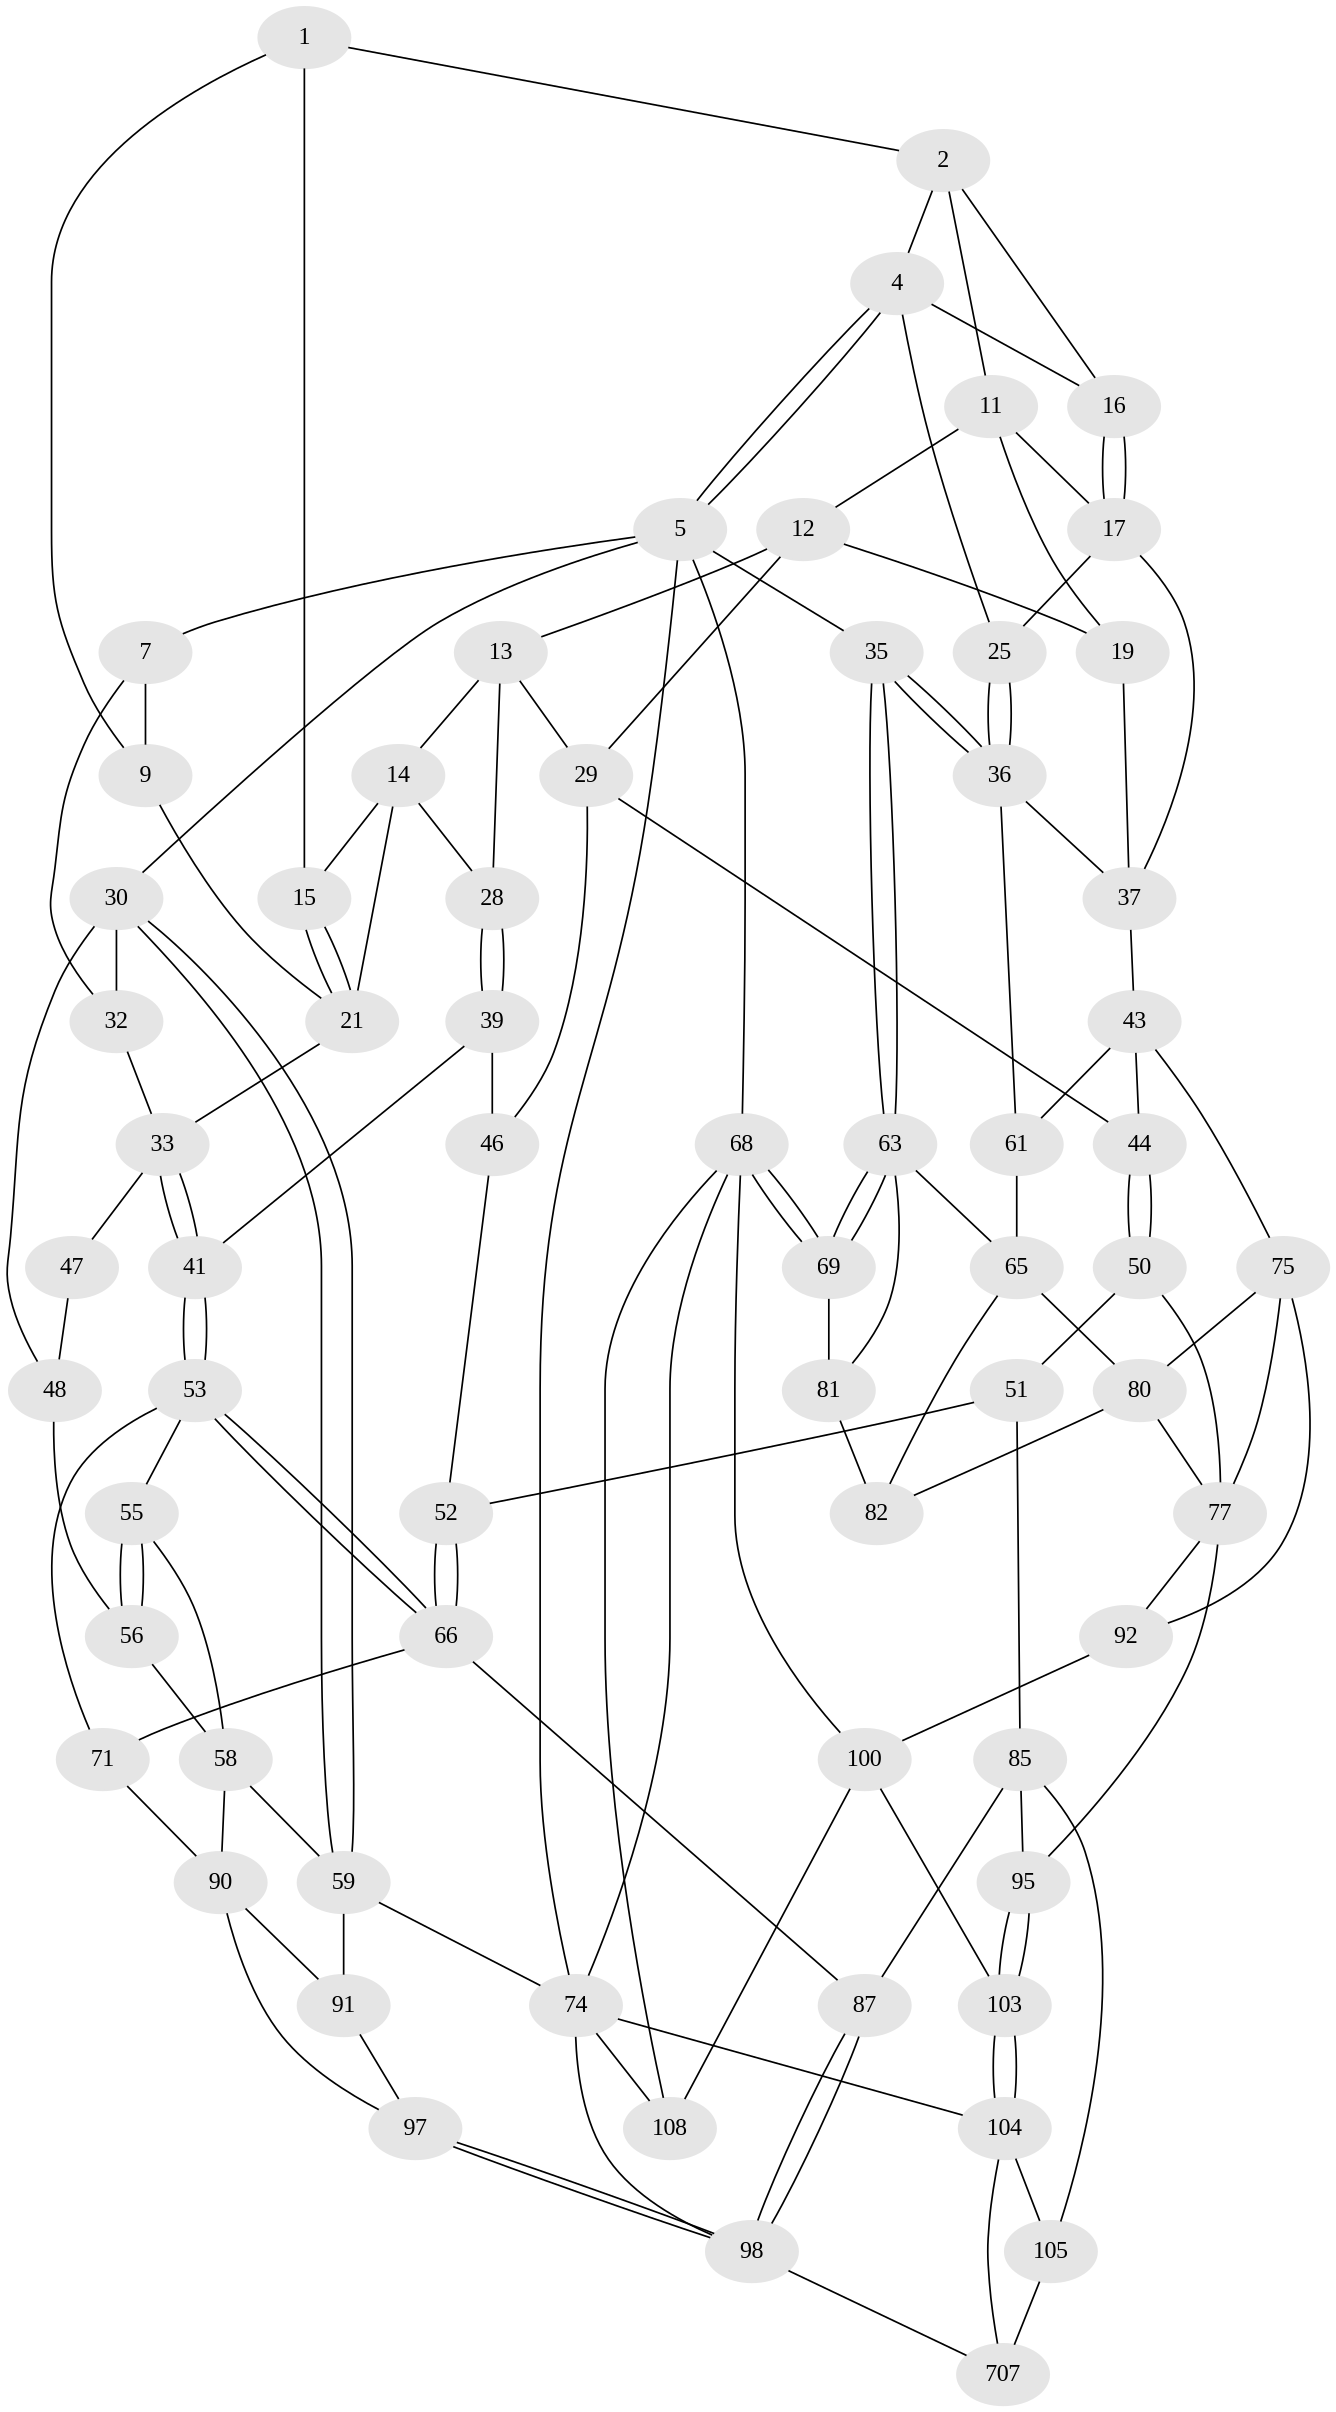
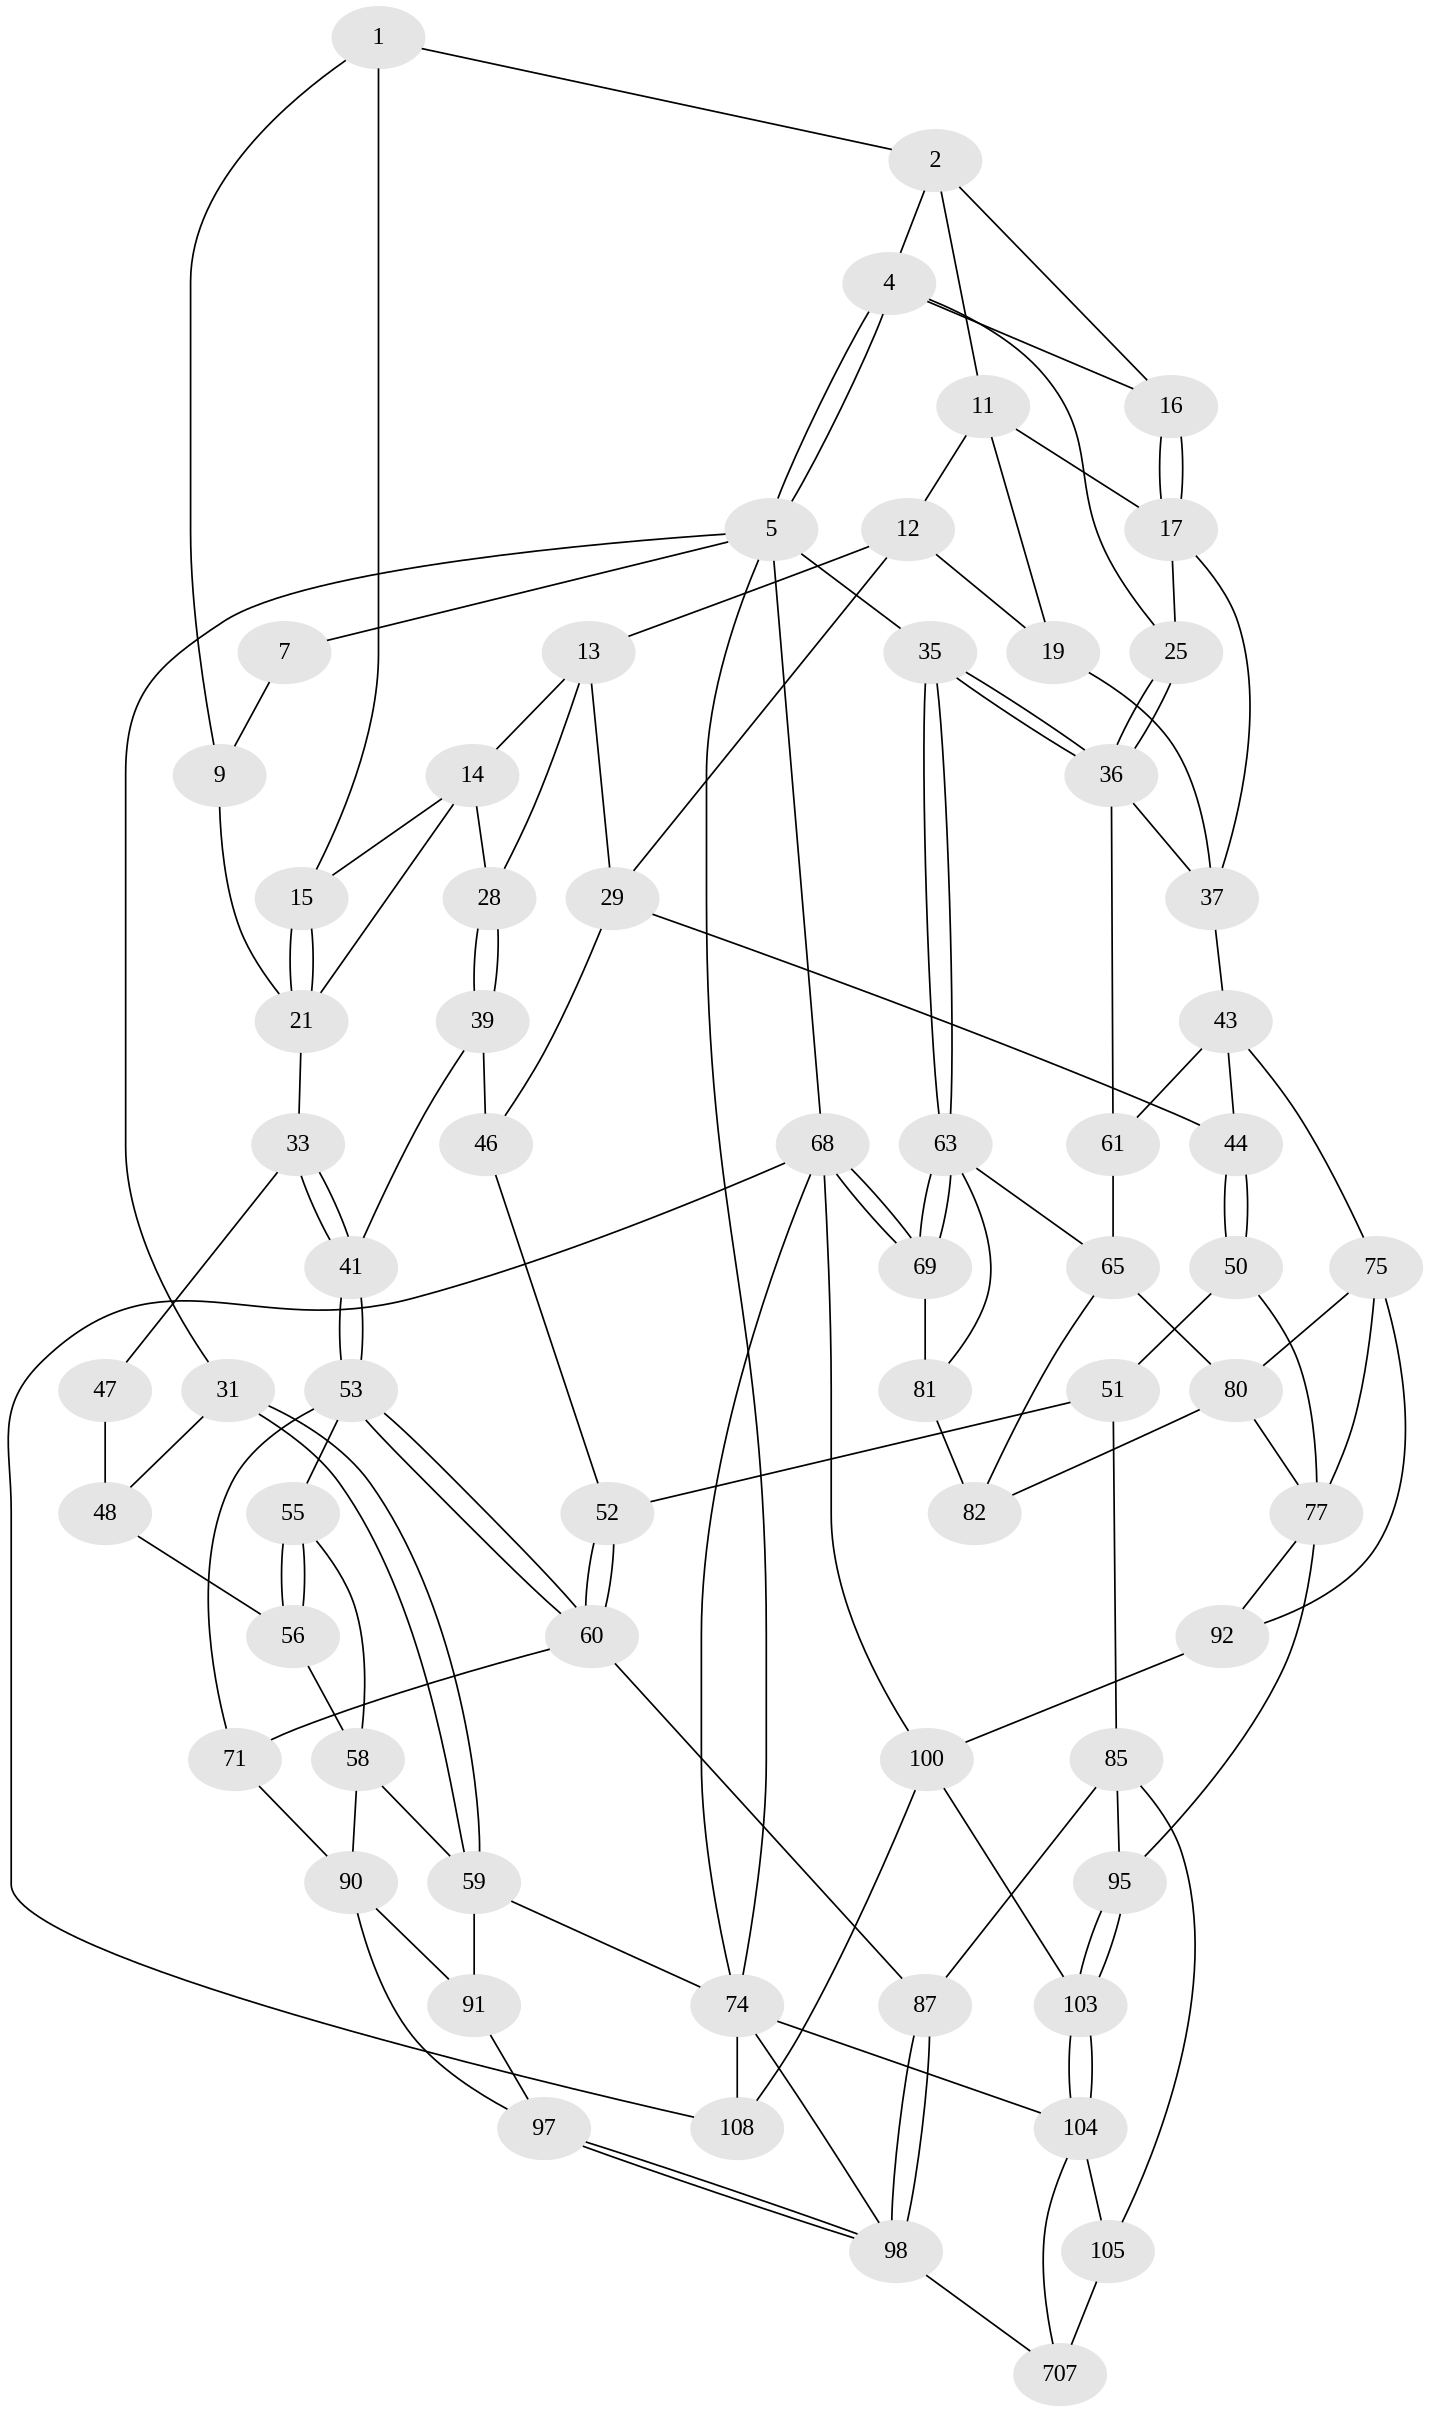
node "30": label "30" -> "31"
node "32": removed
node "66": label "66" -> "60"
